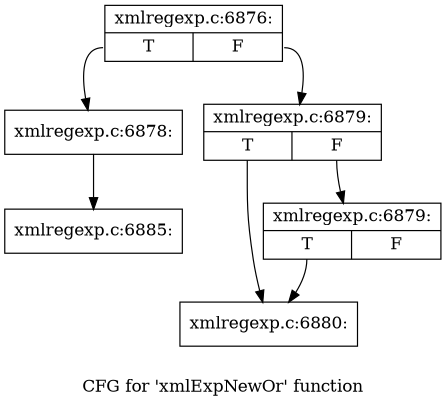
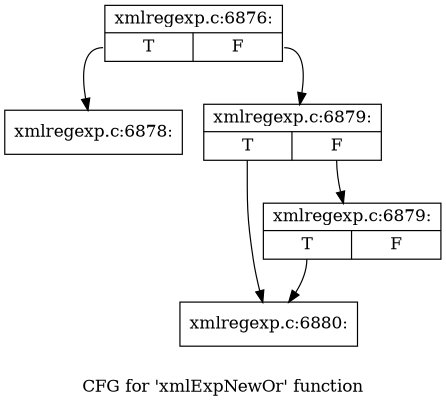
node "xmlregexp.c:6885:": removed
